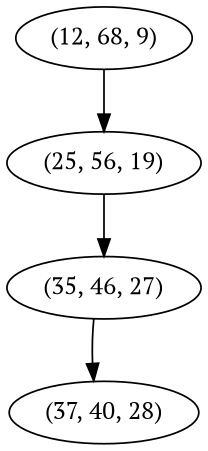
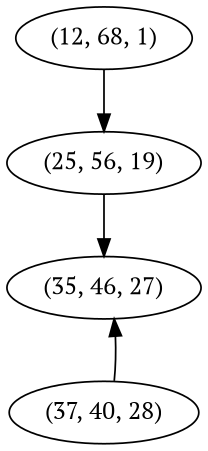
node "(12, 68, 9)": label "(12, 68, 9)" -> "(12, 68, 1)"
edge "(35, 46, 27)" -> "(37, 40, 28)": reversed
